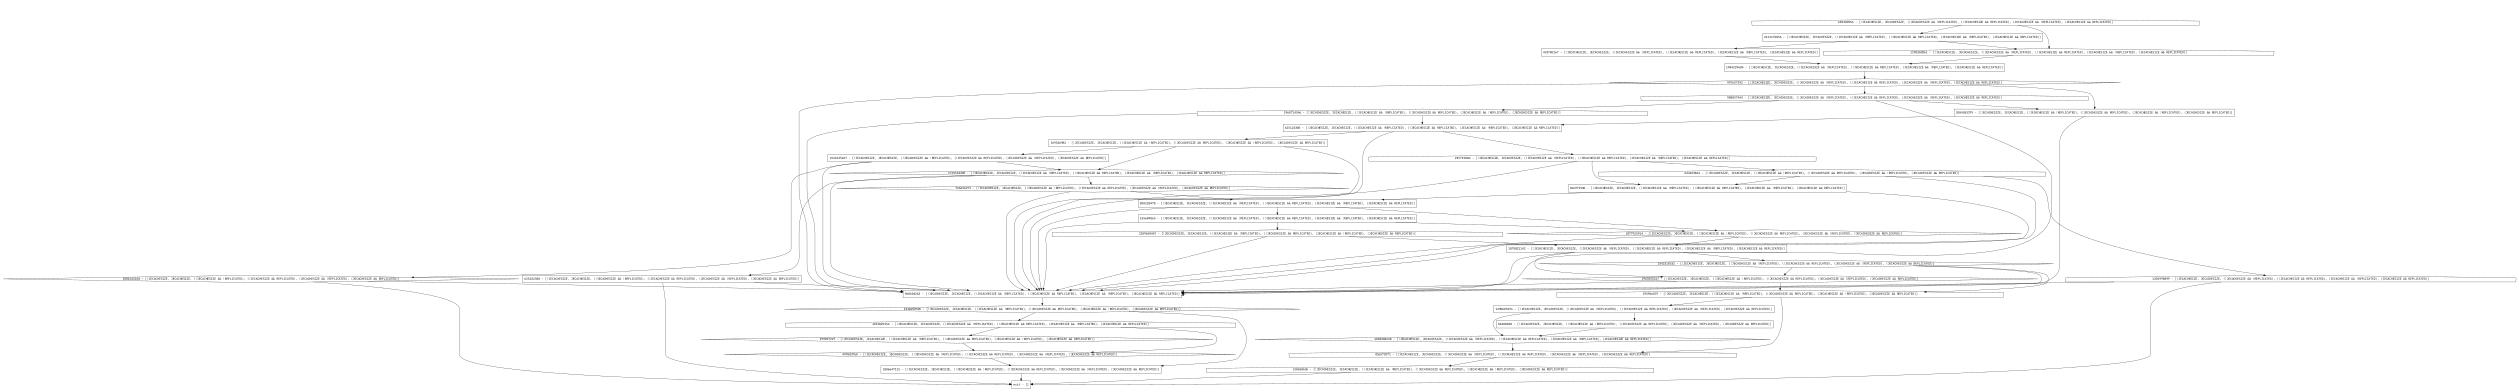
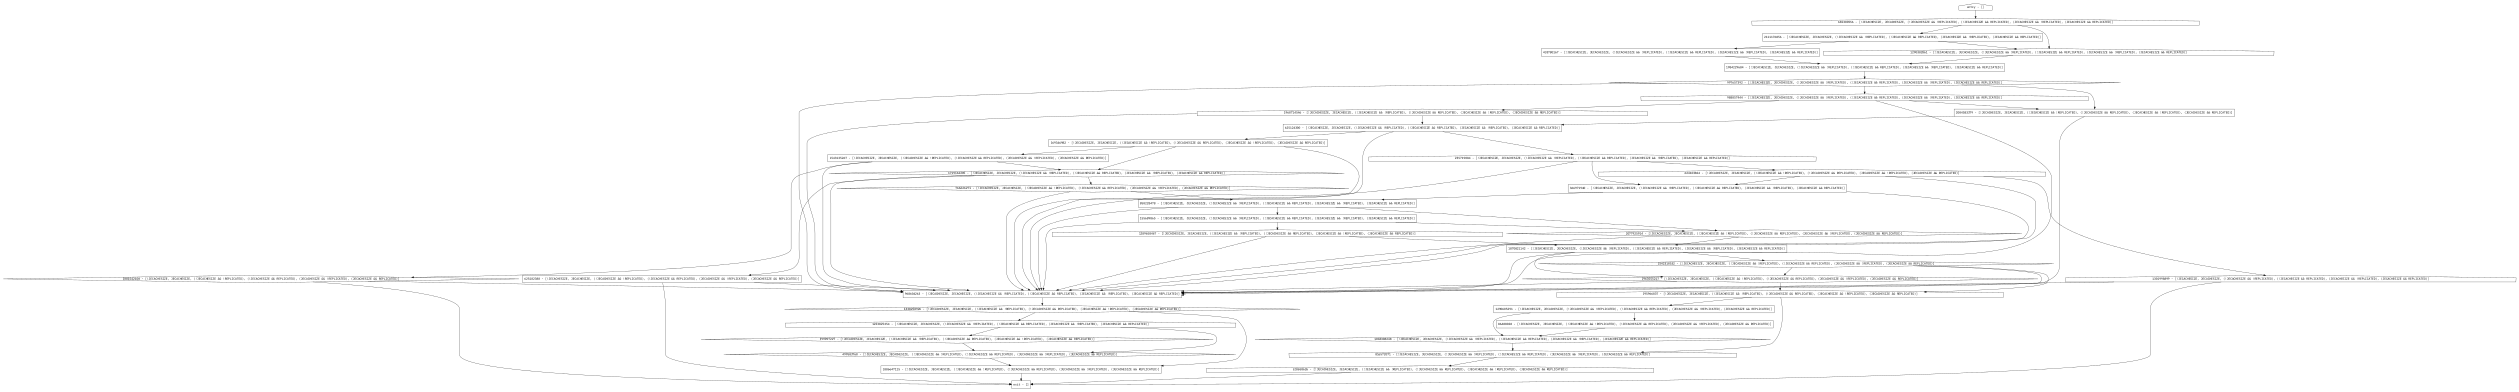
node "entry - []": added
